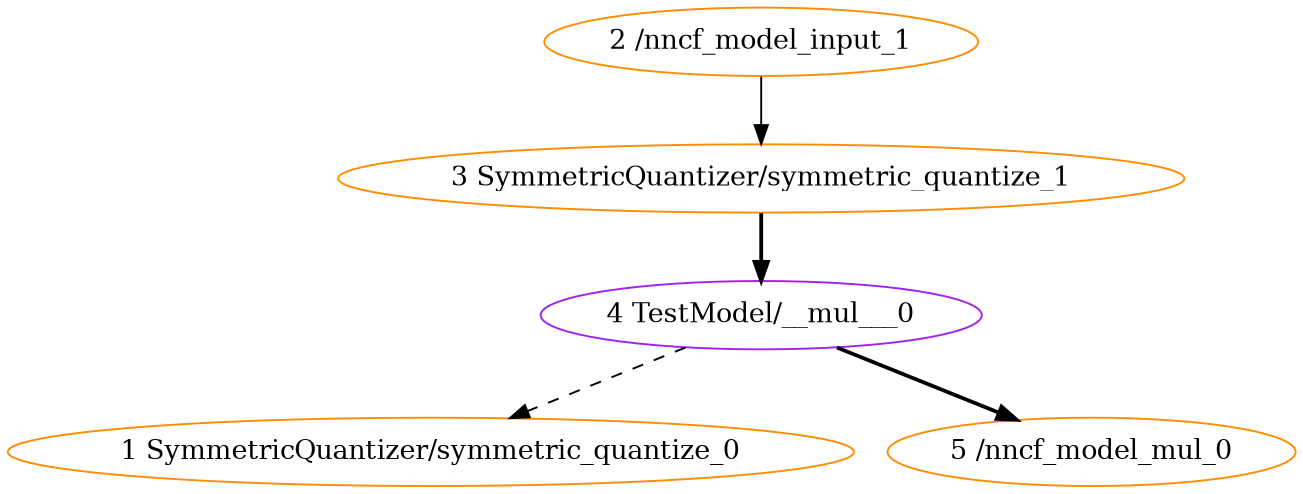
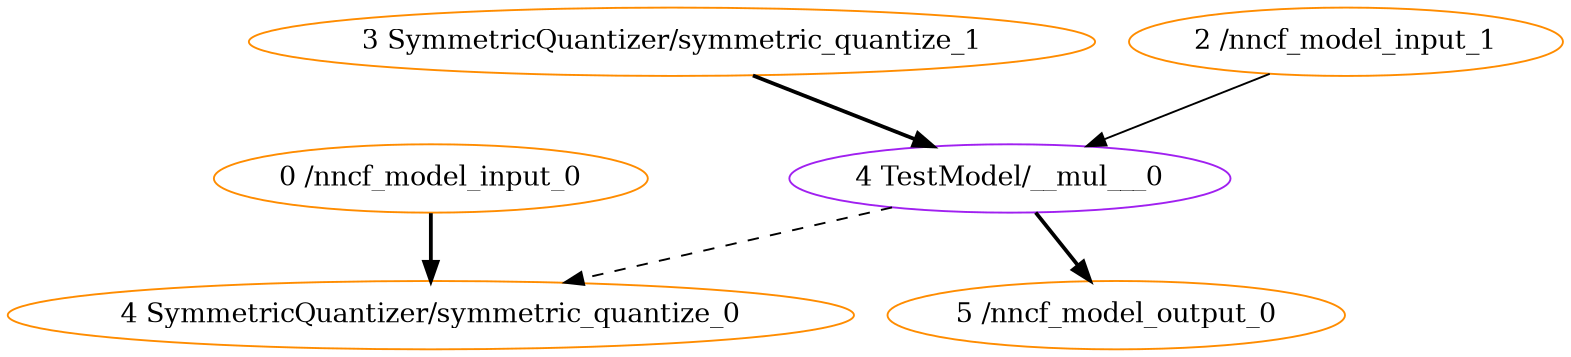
edge "2 /nncf_model_input_1" -> "3 SymmetricQuantizer/symmetric_quantize_1": now "2 /nncf_model_input_1" -> "4 TestModel/__mul___0"
node "0 /nncf_model_input_0": added
node "1 SymmetricQuantizer/symmetric_quantize_0": label "1 SymmetricQuantizer/symmetric_quantize_0" -> "4 SymmetricQuantizer/symmetric_quantize_0"
node "5 /nncf_model_mul_0": label "5 /nncf_model_mul_0" -> "5 /nncf_model_output_0"
